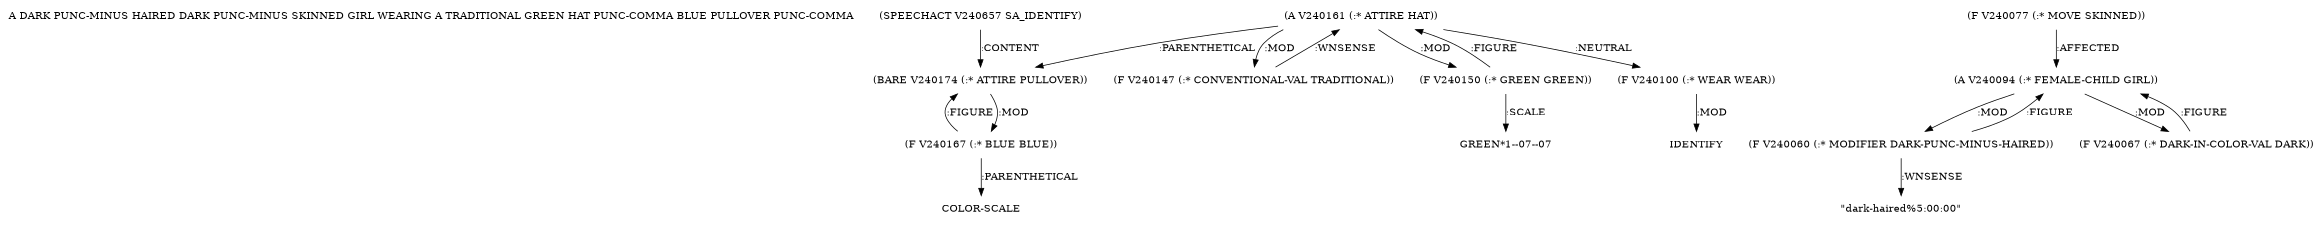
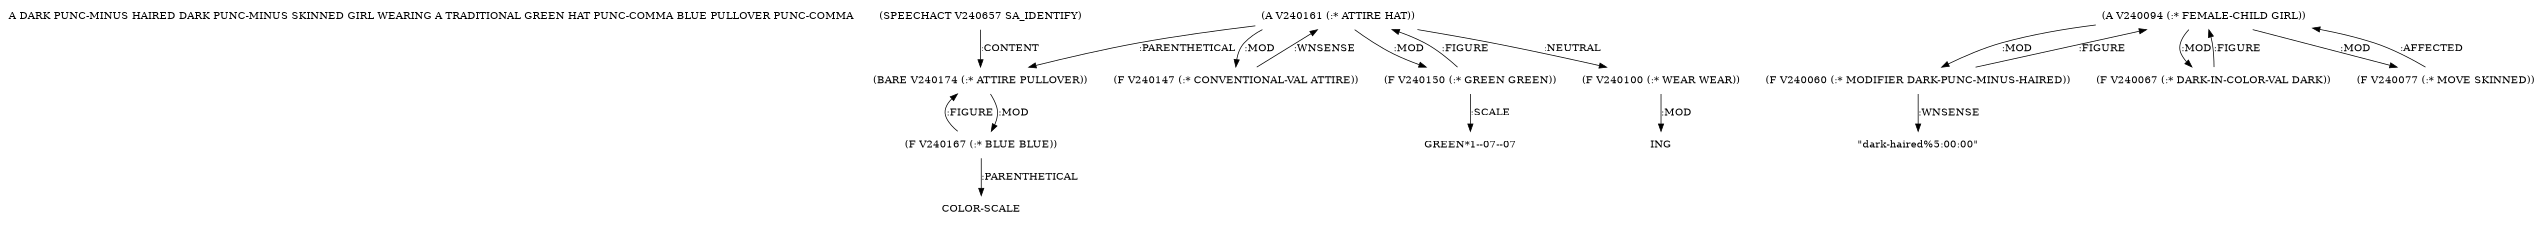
edge "(A V240094 (:* FEMALE-CHILD GIRL))" -> "(F V240077 (:* MOVE SKINNED))": added, label ":MOD"
node "(F V240147 (:* CONVENTIONAL-VAL TRADITIONAL))": label "(F V240147 (:* CONVENTIONAL-VAL TRADITIONAL))" -> "(F V240147 (:* CONVENTIONAL-VAL ATTIRE))"
node "IDENTIFY": label "IDENTIFY" -> "ING"
